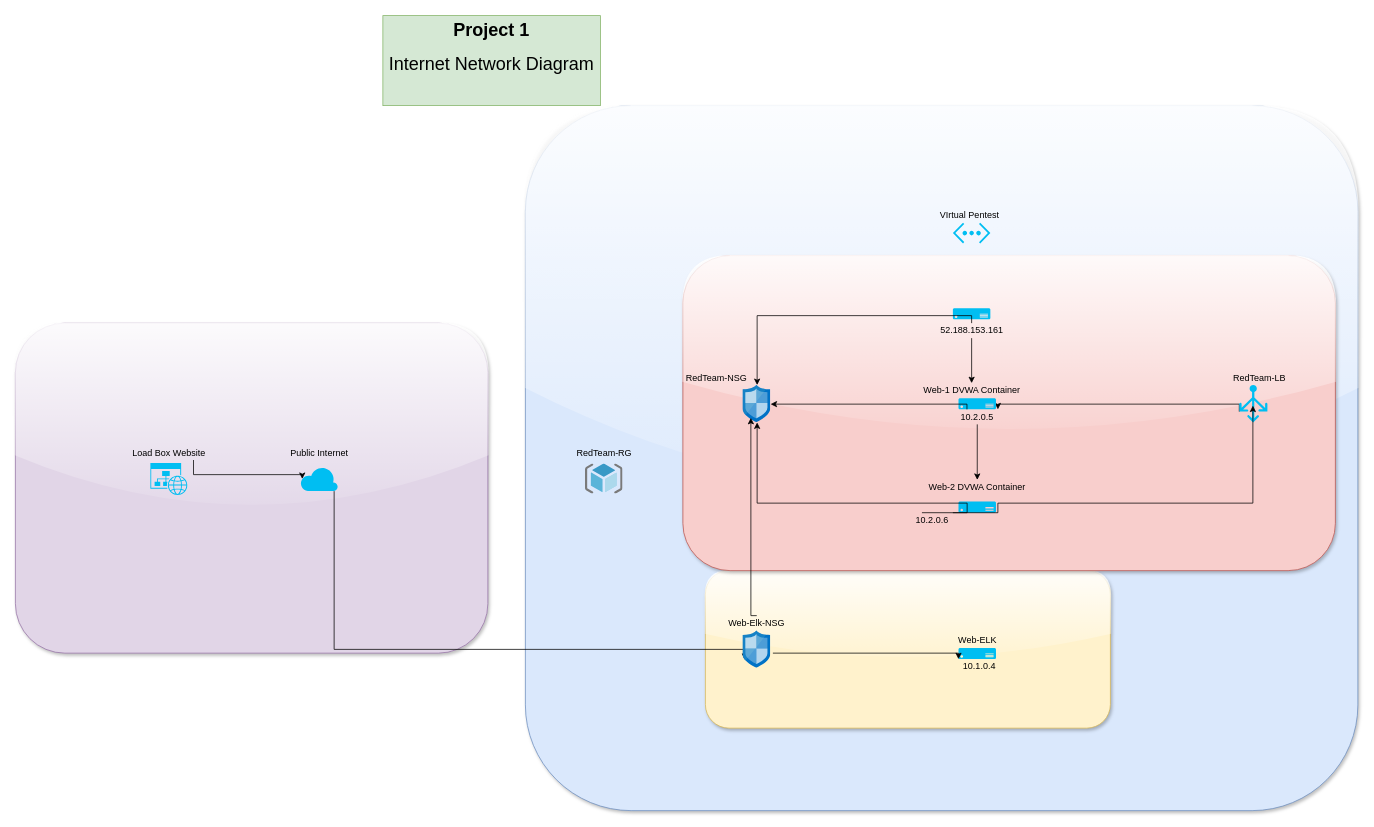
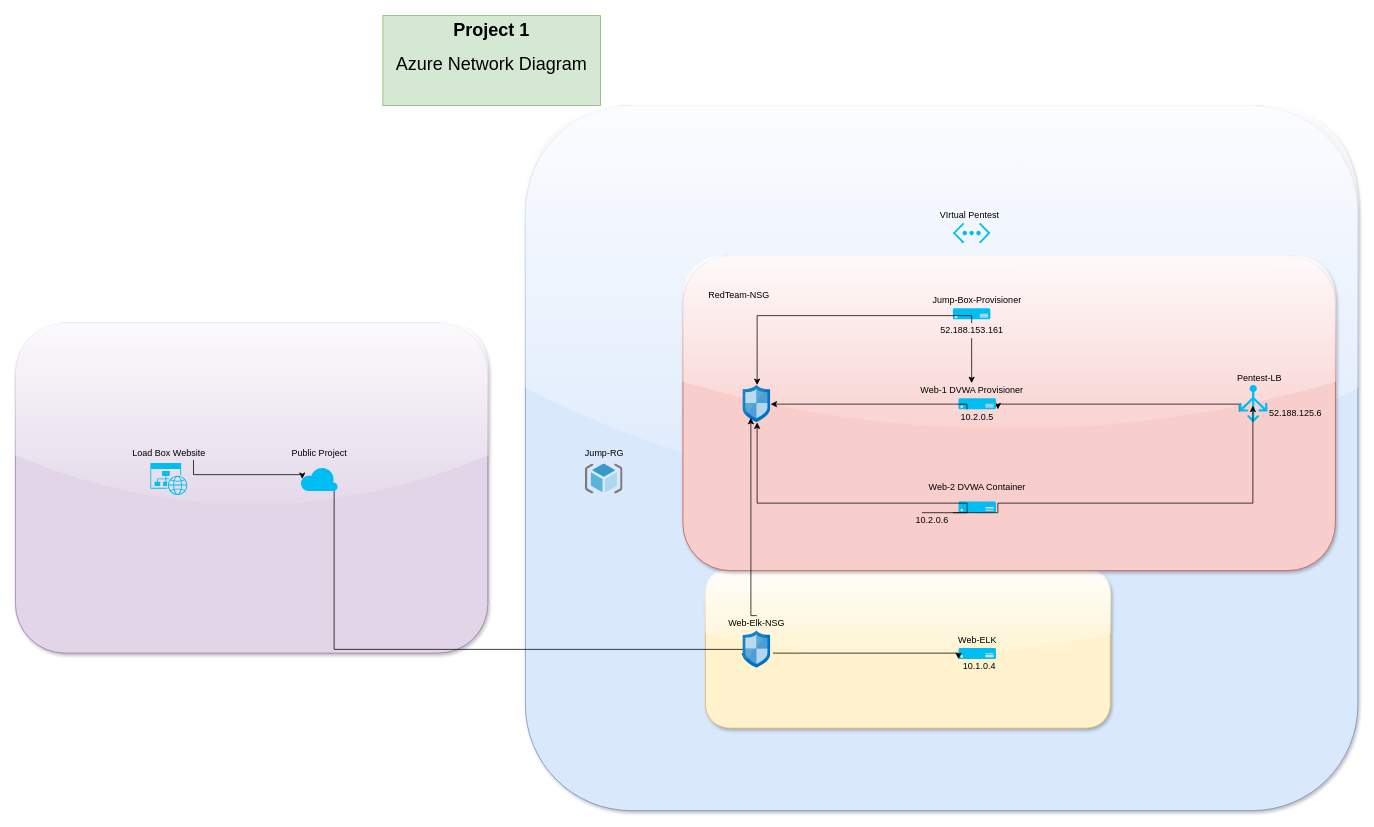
node "Project 1 Internet Network Diagram": label "Project 1 Internet Network Diagram" -> "Project 1 Azure Network Diagram"
node "Jump-Box-Provisioner": added
node "RedTeam-NSG": moved (717, 377) -> (739, 295)
node "RedTeam-LB": label "RedTeam-LB" -> "Pentest-LB"
node "Web-1 DVWA Container": label "Web-1 DVWA Container" -> "Web-1 DVWA Provisioner"
node "52.188.125.6": added
edge "10.2.0.5" -> "Web-2 DVWA Container": removed
node "Public Internet": label "Public Internet" -> "Public Project"
node "RedTeam-RG": label "RedTeam-RG" -> "Jump-RG"
